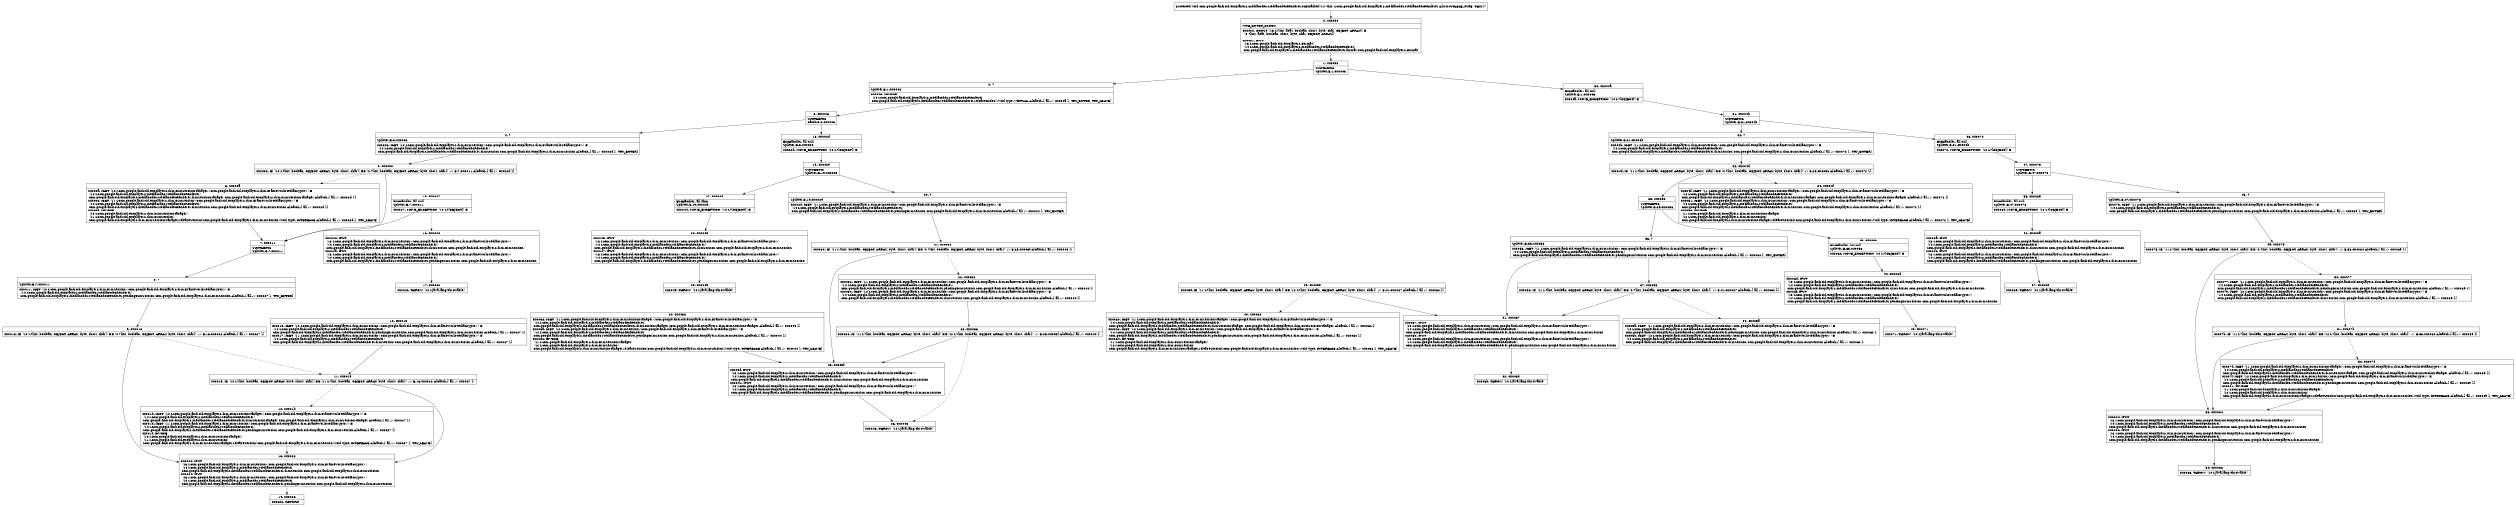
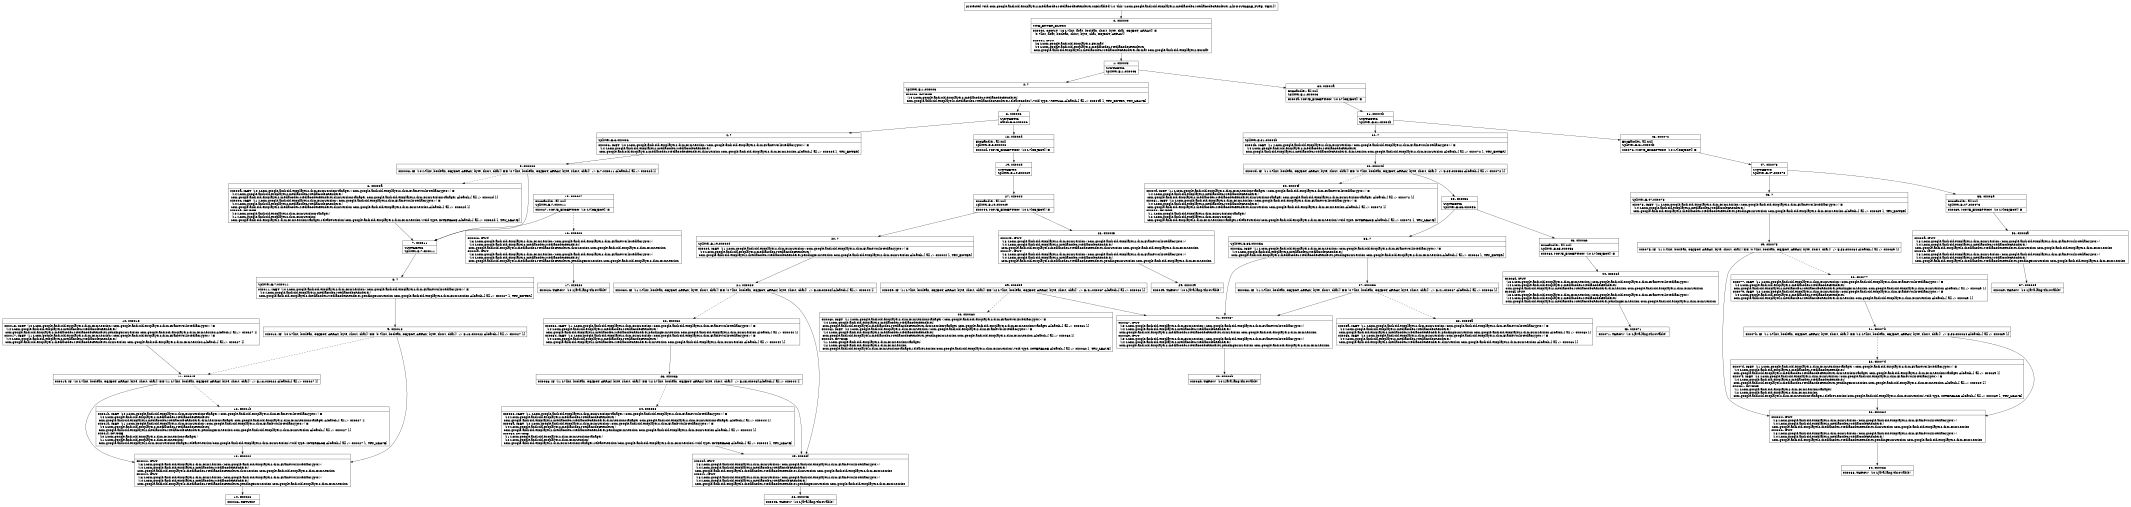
edge "19: 0x002e" -> "20: ?": now "27: 0x0044" -> "20: ?"
node "27: 0x0044": text "ExcHandler: all lang" -> "ExcHandler: all null"
node "43: 0x006c": text "ExcHandler: int null" -> "ExcHandler: all null"
edge "23: 0x0036" -> "26: 0x0043": now "23: 0x0036" -> "24: 0x0038"
